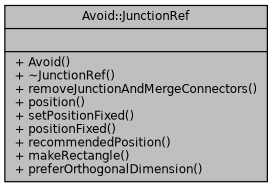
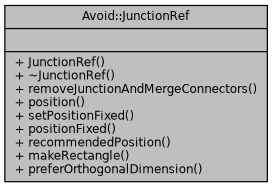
node "Avoid::JunctionRef": text "+ Avoid()" -> "+ JunctionRef()"
